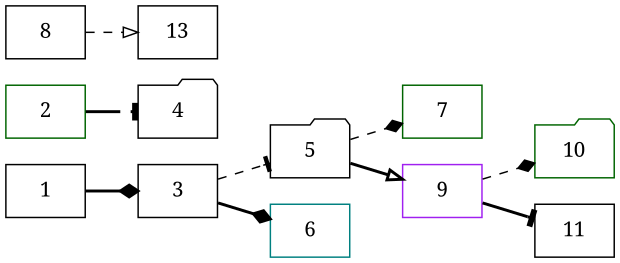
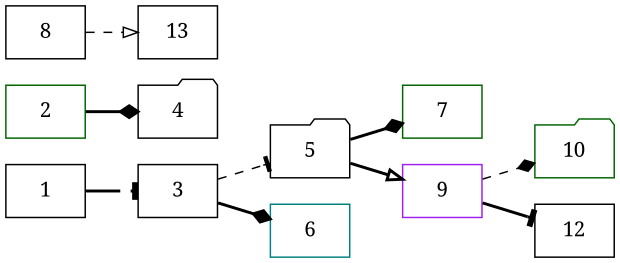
edge "2" -> "4": arrowhead tee -> diamond
edge "5" -> "7": style dashed -> bold
edge "1" -> "3": arrowhead diamond -> tee
node "11": label "11" -> "12"
